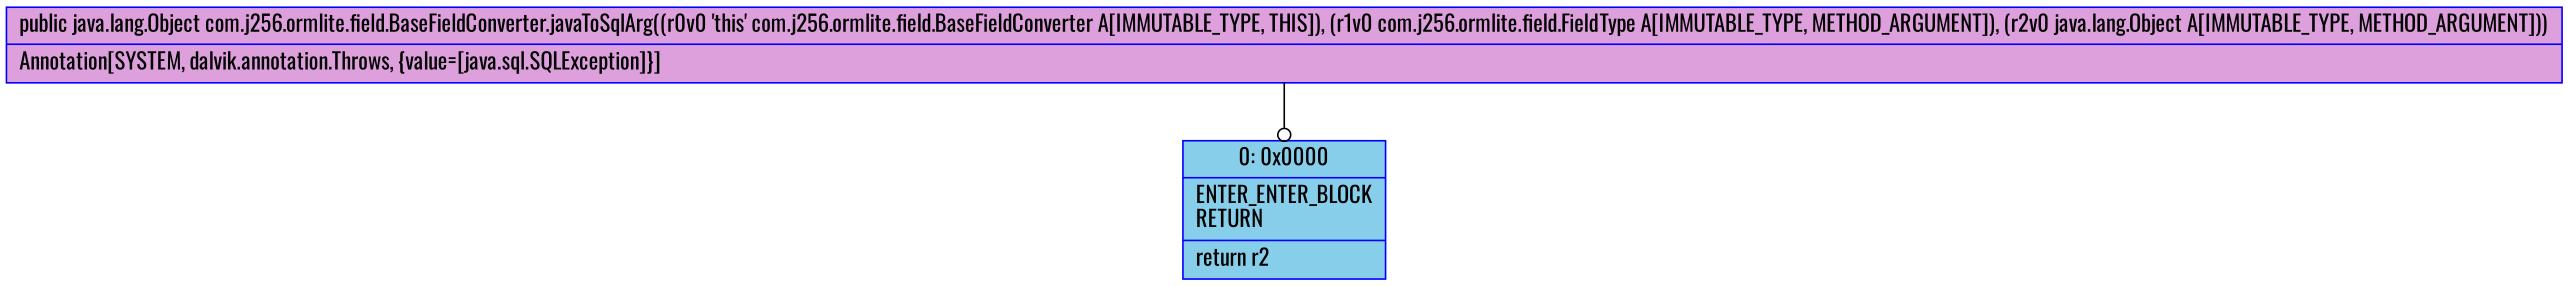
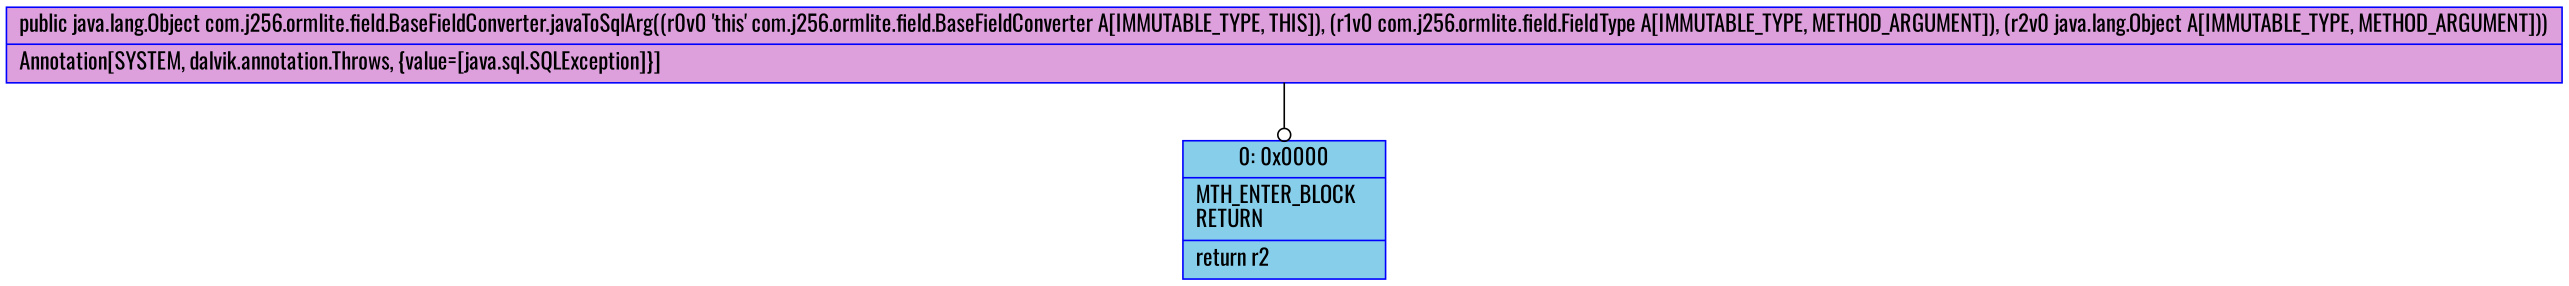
node "0: 0x0000": text "ENTER_ENTER_BLOCK" -> "MTH_ENTER_BLOCK"
